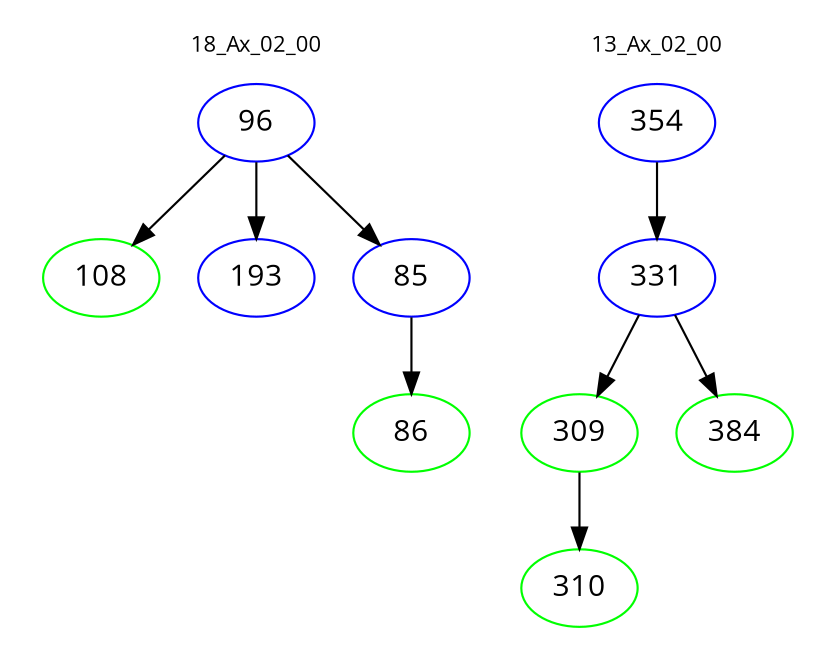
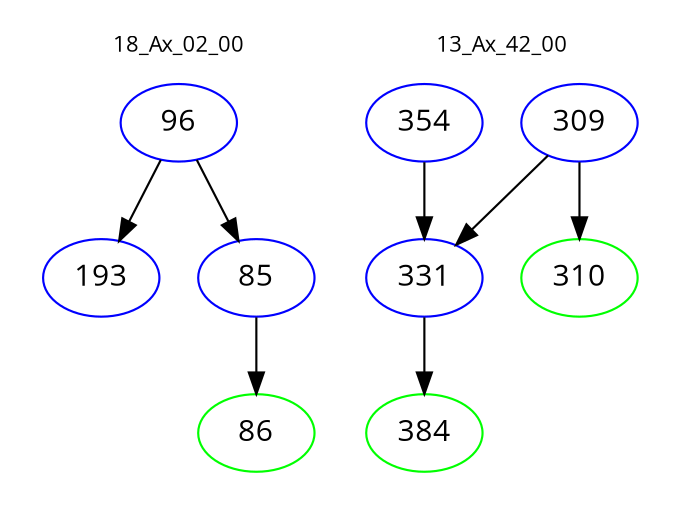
cluster "13_Ax_02_00": label "13_Ax_02_00" -> "13_Ax_42_00"
node "108": removed
edge "331" -> "309": reversed
node "309": color green -> blue
